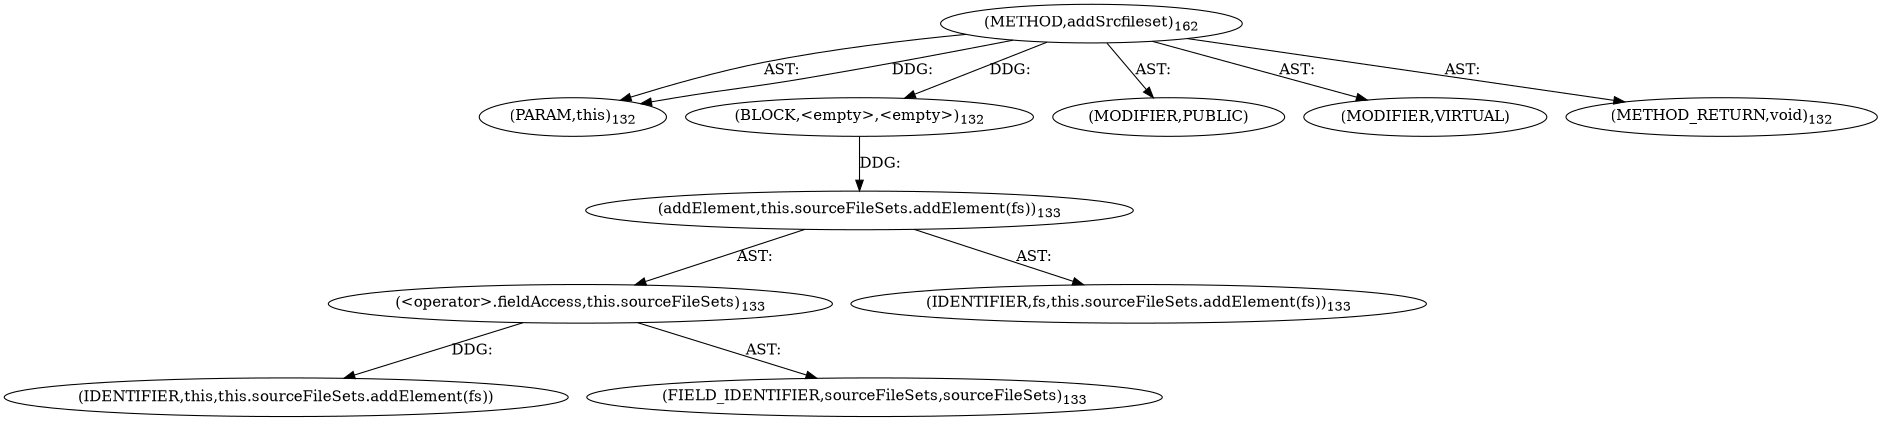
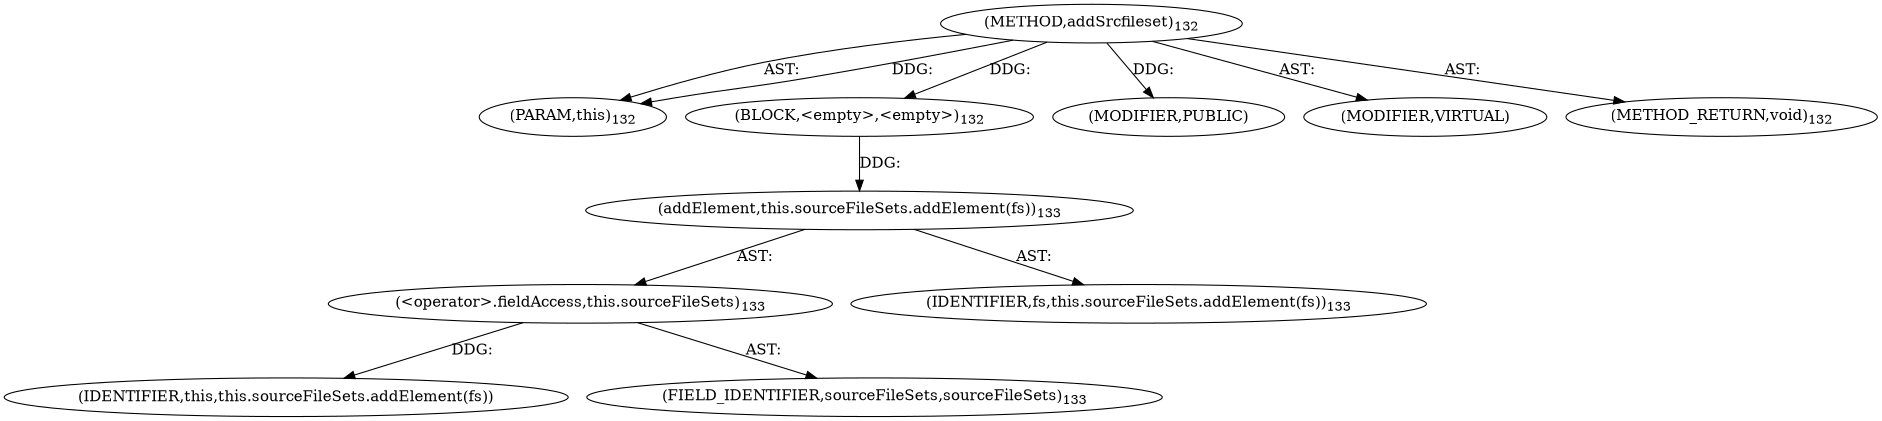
node "(METHOD,addSrcfileset)": text "162" -> "132"
edge "(METHOD,addSrcfileset)" -> "(MODIFIER,PUBLIC)": label "AST: " -> "DDG: "
